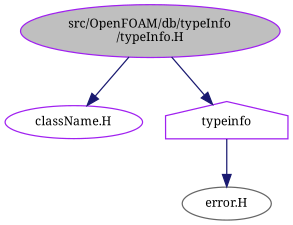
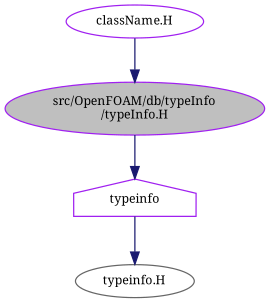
edge "src/OpenFOAM/db/typeInfo /typeInfo.H" -> "className.H": reversed
node "error.H": label "error.H" -> "typeinfo.H"
